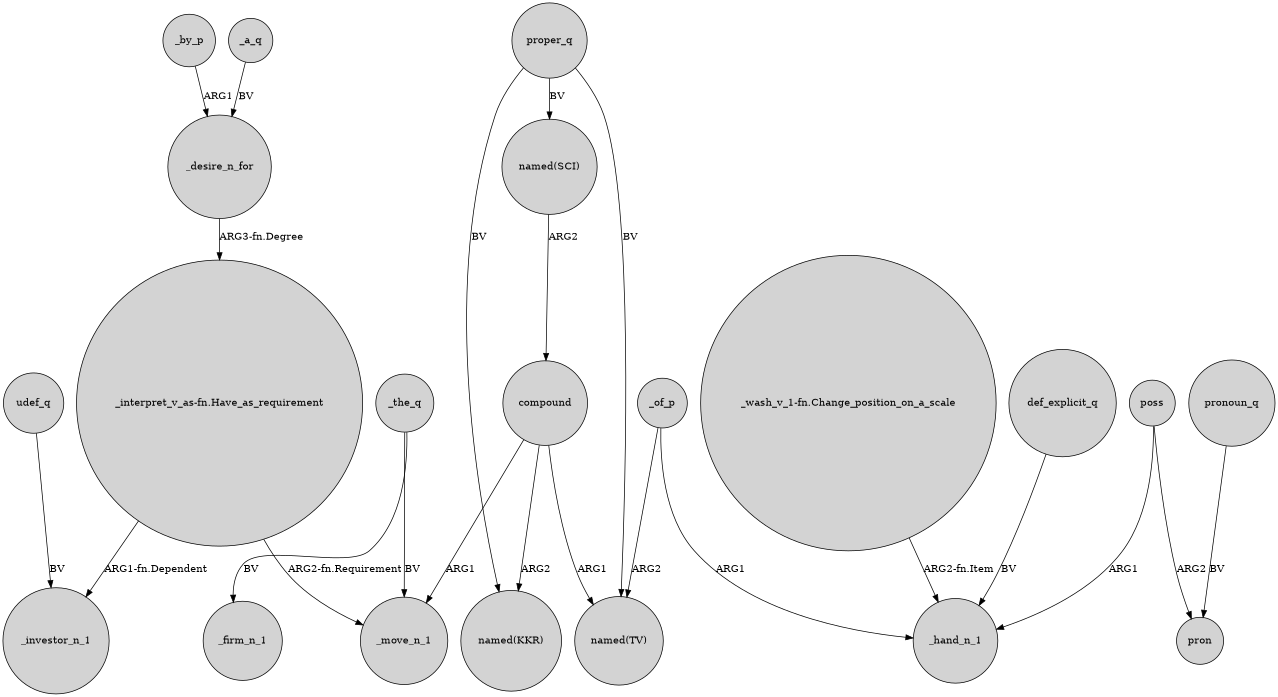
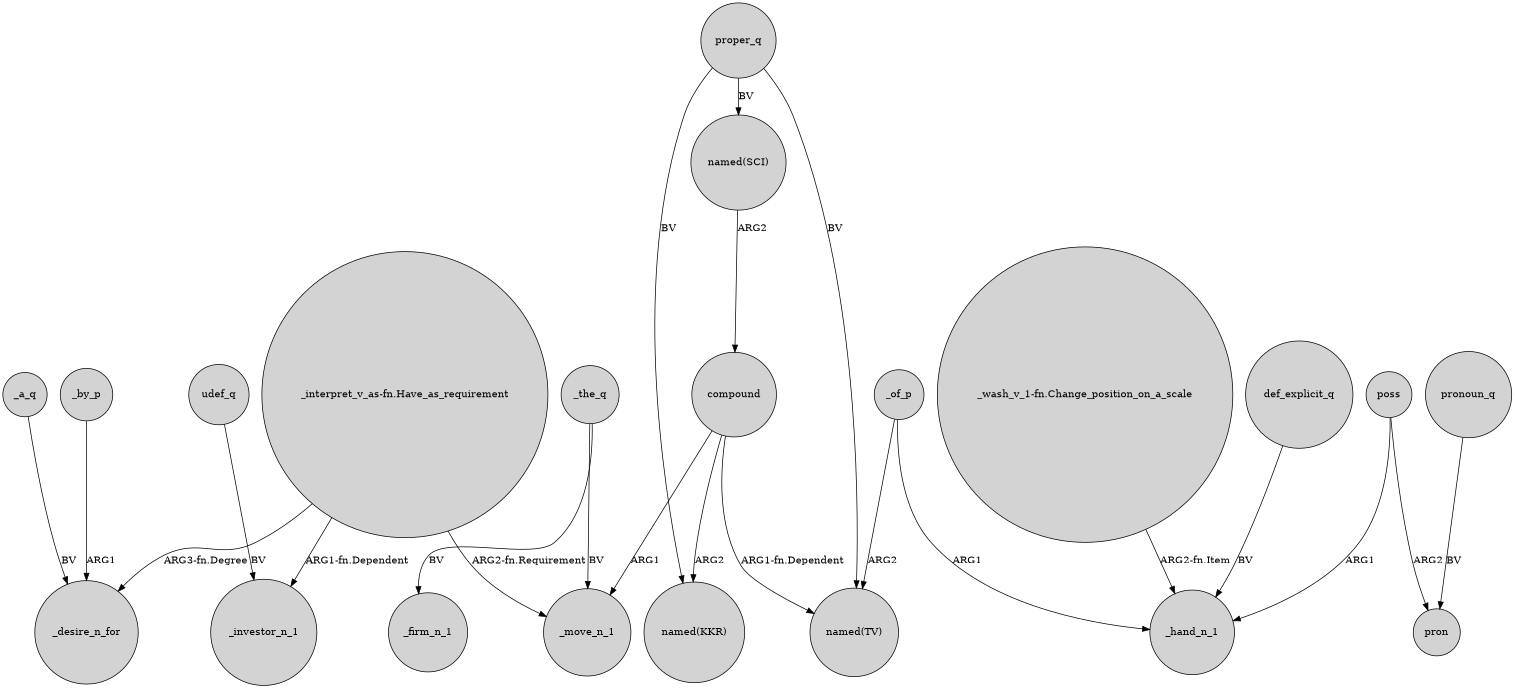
edge "_desire_n_for" -> "_interpret_v_as-fn.Have_as_requirement": reversed
edge "compound" -> "named(TV)": label "ARG1" -> "ARG1-fn.Dependent"
